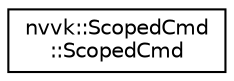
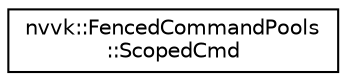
node "nvvk::ScopedCmd ::ScopedCmd": label "nvvk::ScopedCmd ::ScopedCmd" -> "nvvk::FencedCommandPools ::ScopedCmd"
